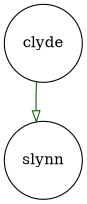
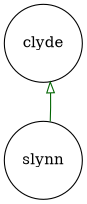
edge "clyde" -> "slynn": reversed
